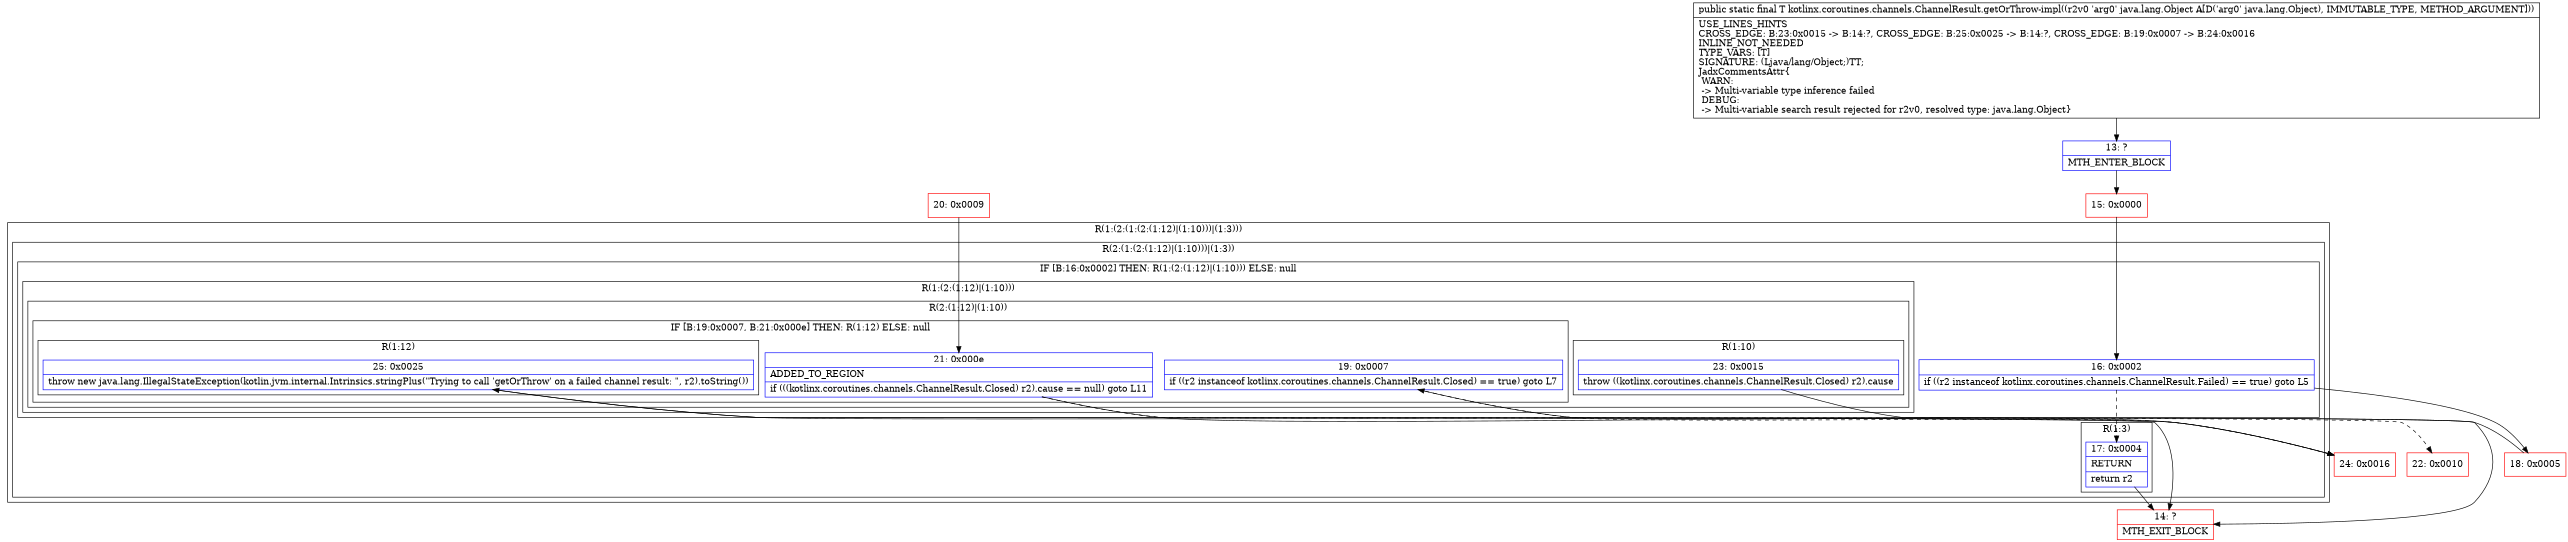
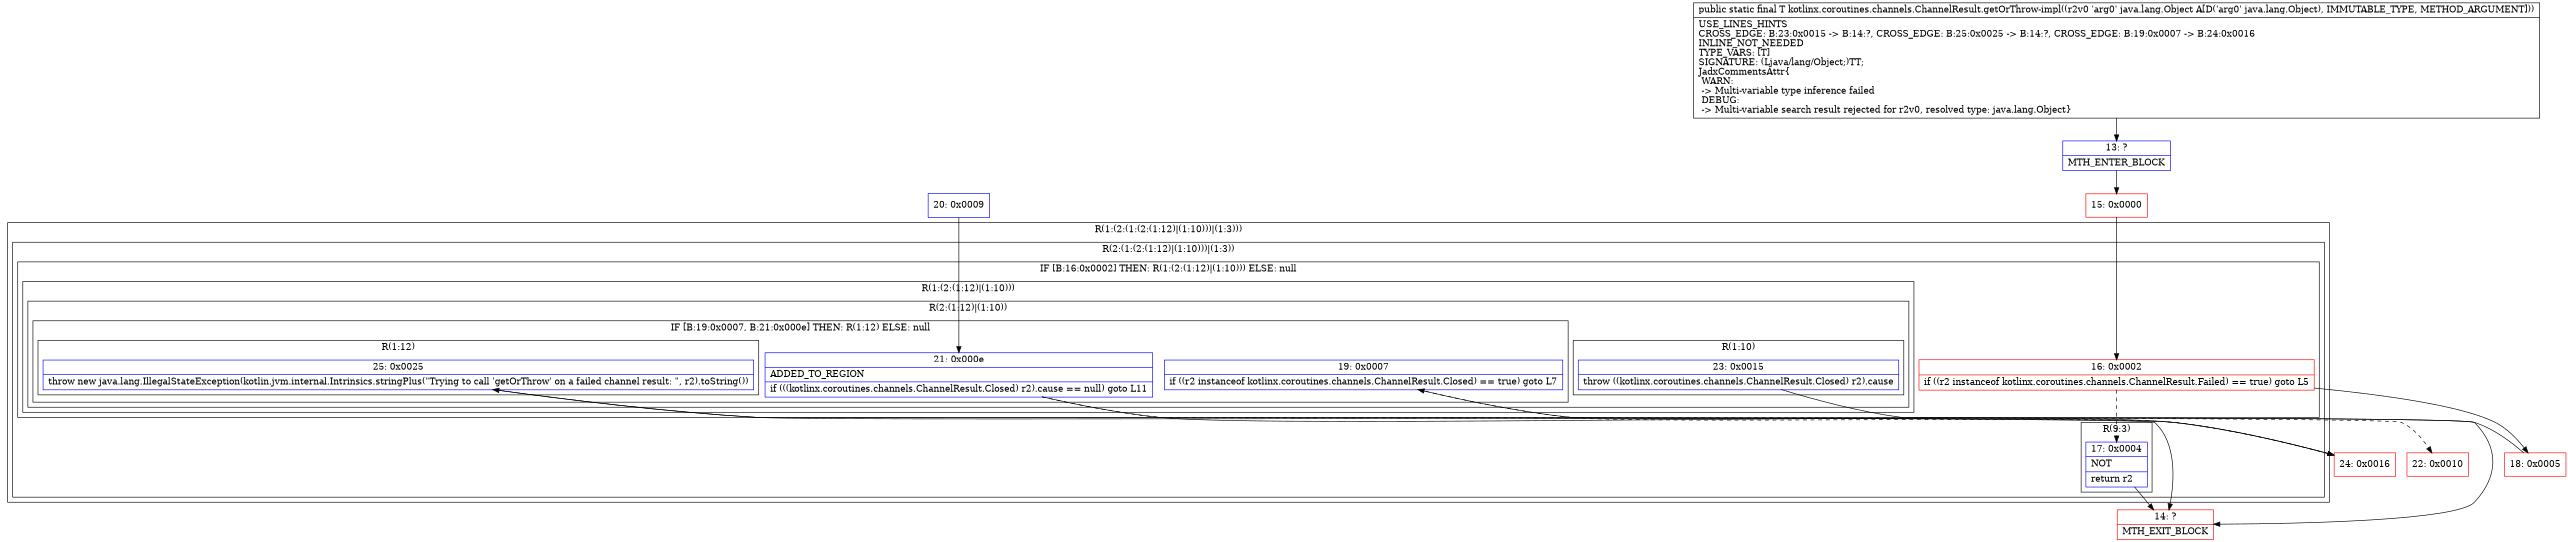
node "20: 0x0009": color red -> blue
node "16: 0x0002": color blue -> red
cluster "R(1:3)": label "R(1:3)" -> "R(9:3)"
node "17: 0x0004": text "RETURN" -> "NOT"
